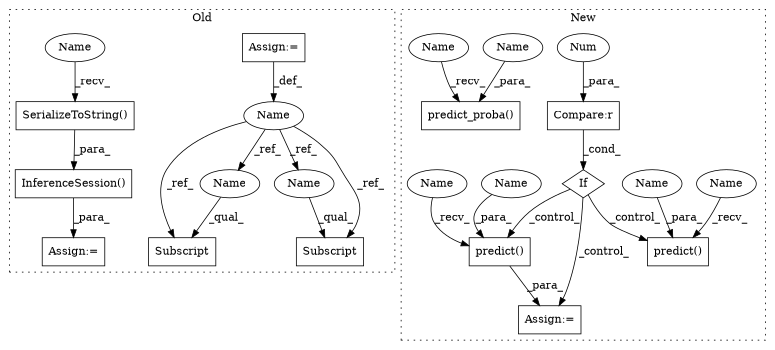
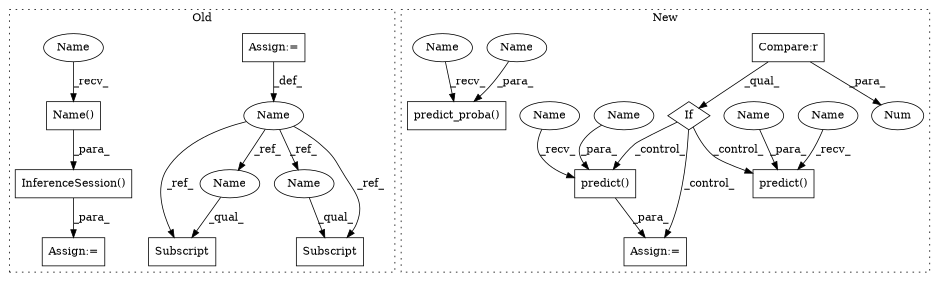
edge "Num" -> "Compare:r": reversed
node "SerializeToString()": label "SerializeToString()" -> "Name()"
edge "Compare:r" -> "If": label "_cond_" -> "_qual_"
